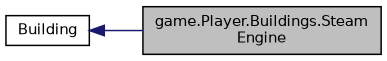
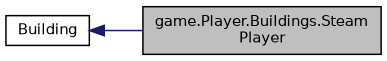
node "game.Player.Buildings.Steam Engine": label "game.Player.Buildings.Steam Engine" -> "game.Player.Buildings.Steam Player"
